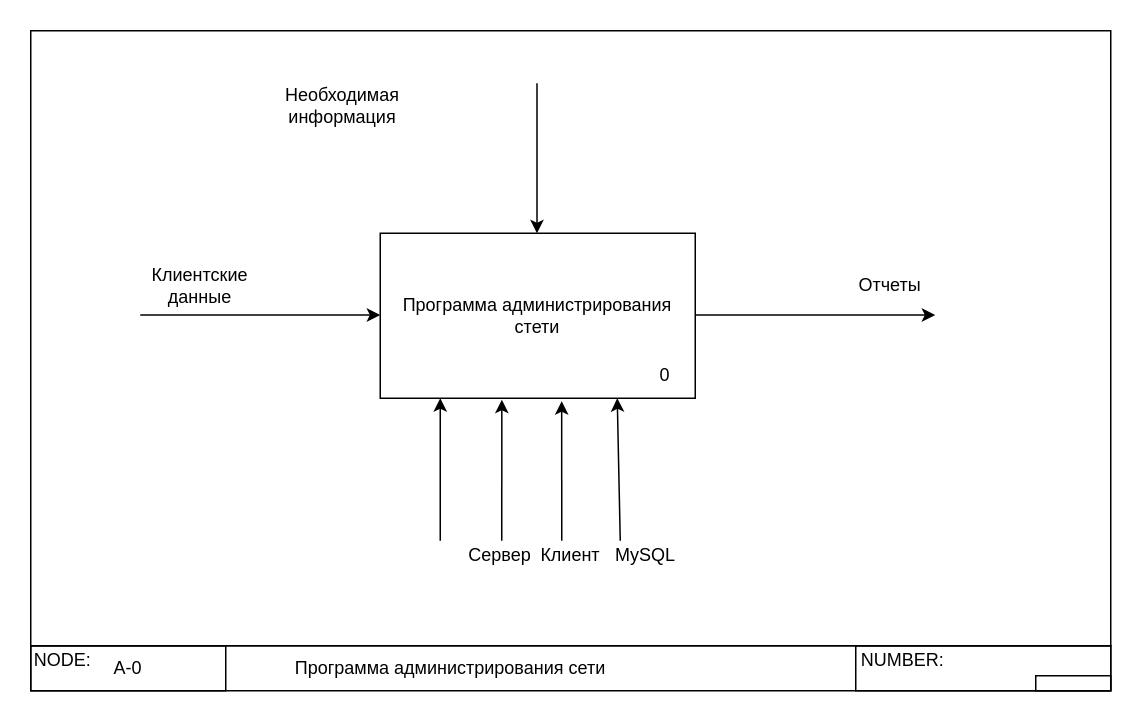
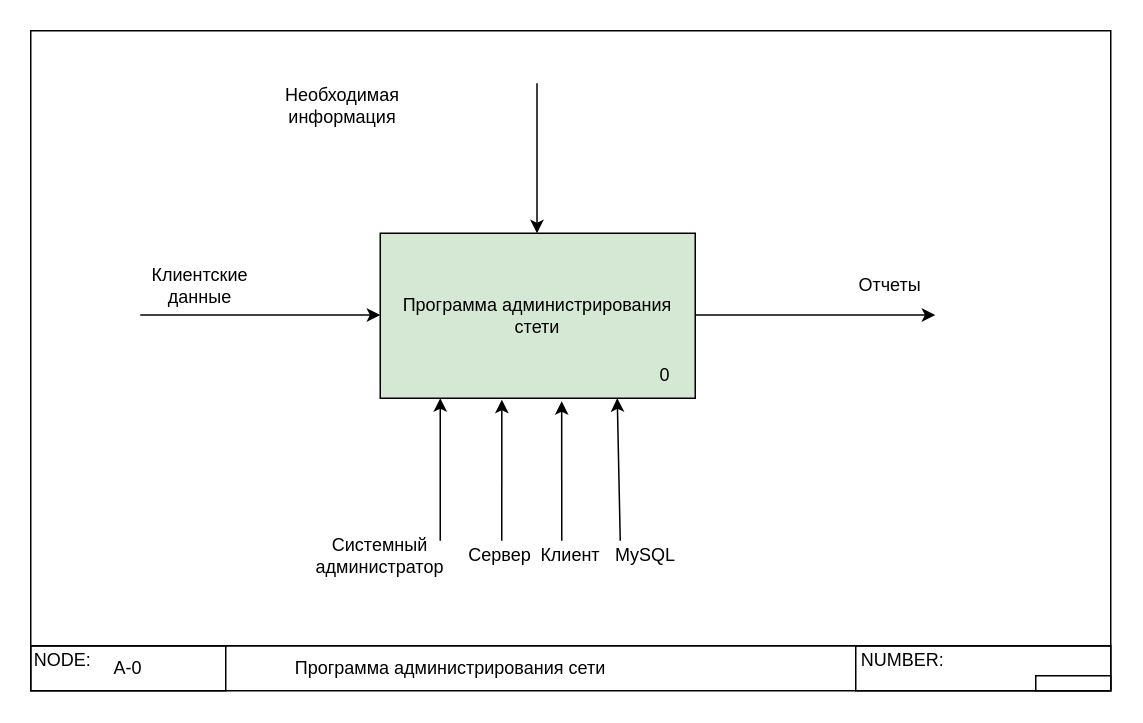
node "Программа администрирования стети": fillcolor #ffffff -> #d5e8d4
node "Системный администратор": added
